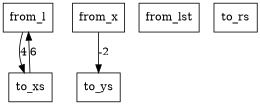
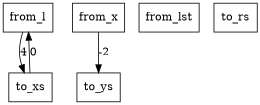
edge "to_xs" -> "from_l": label "6" -> "0"
